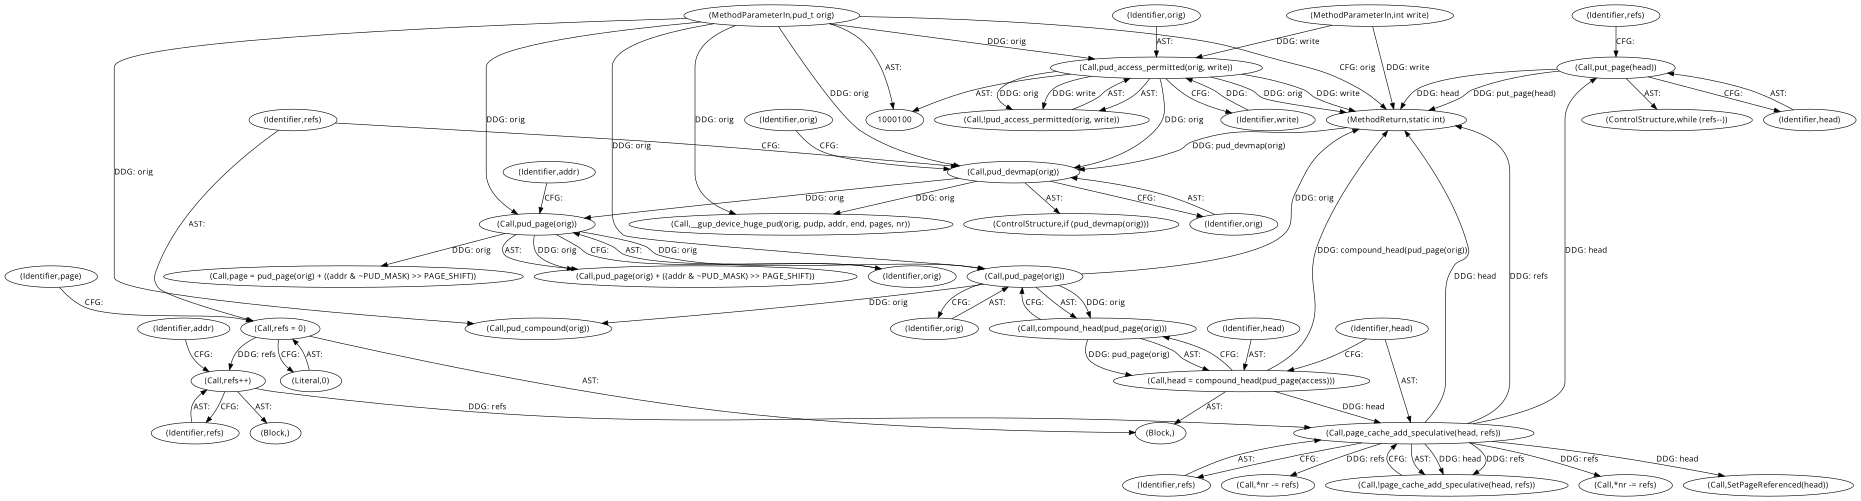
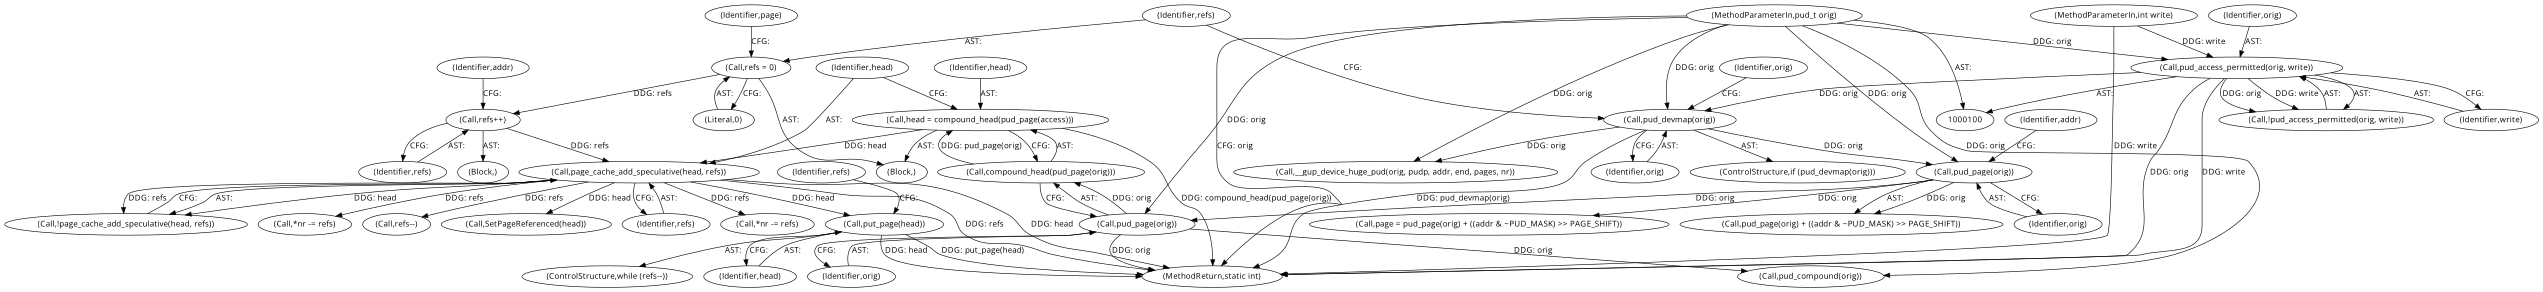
edge "(Identifier,write)" -> "(Call,pud_access_permitted(orig, write))": label "DDG: " -> "AST: "
edge "(MethodReturn,static int)" -> "(Call,pud_devmap(orig))": reversed
node "(Call,refs--)": added
